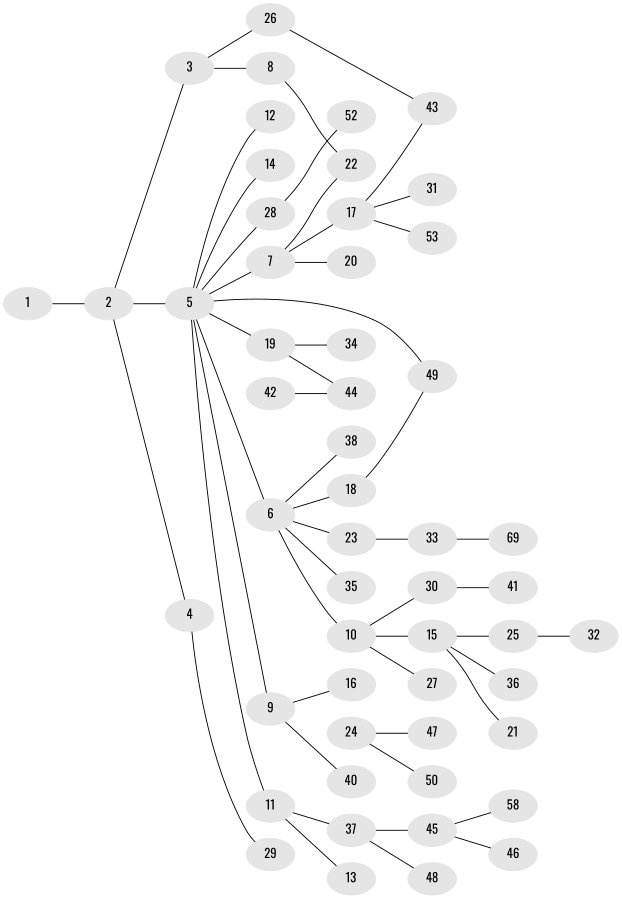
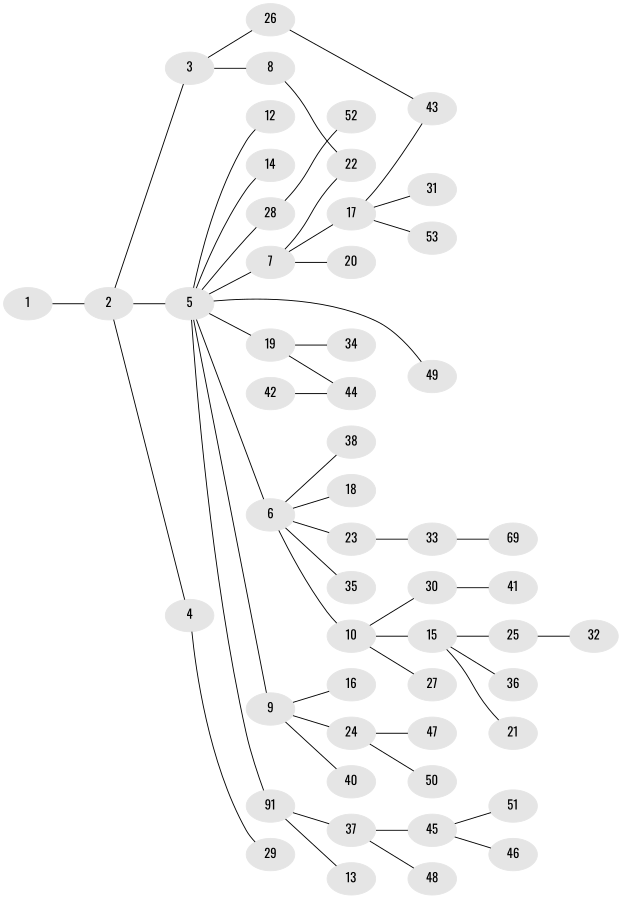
edge "49" -- "18": removed
edge "9" -- "24": added
node "11": label "11" -> "91"
node "58": label "58" -> "51"
